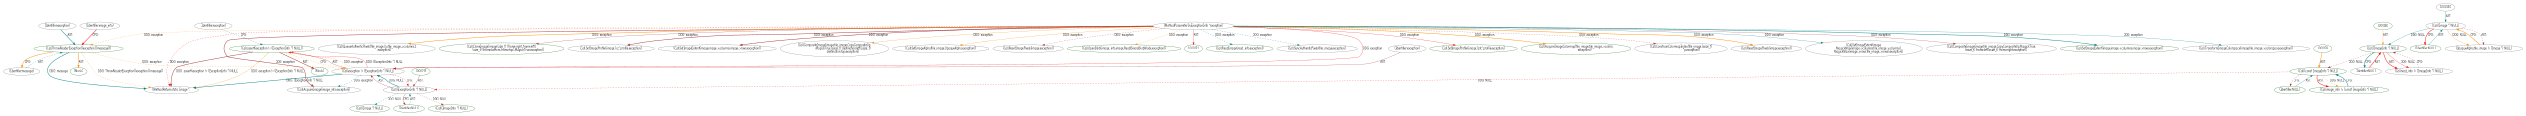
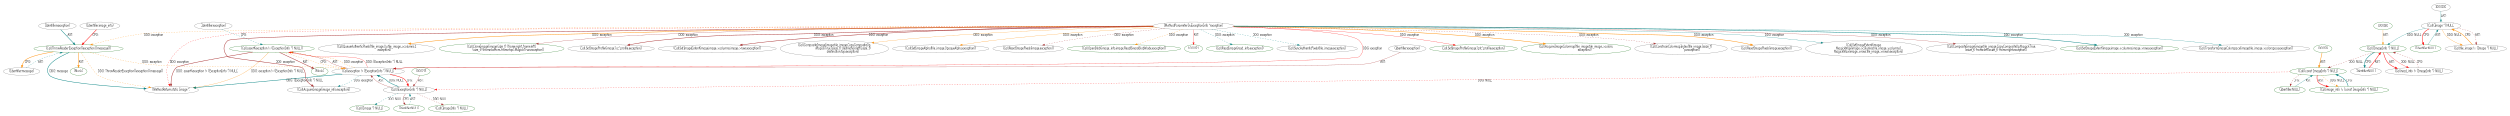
node "(OpaqueAlpha,tile_image != (Image *) NULL)": label "(OpaqueAlpha,tile_image != (Image *) NULL)" -> "(Call,tile_image != (Image *) NULL)"
edge "(Call,exception != (ExceptionInfo *) NULL)" -> "(Call,(ExceptionInfo *) NULL)": style dashed -> bold
